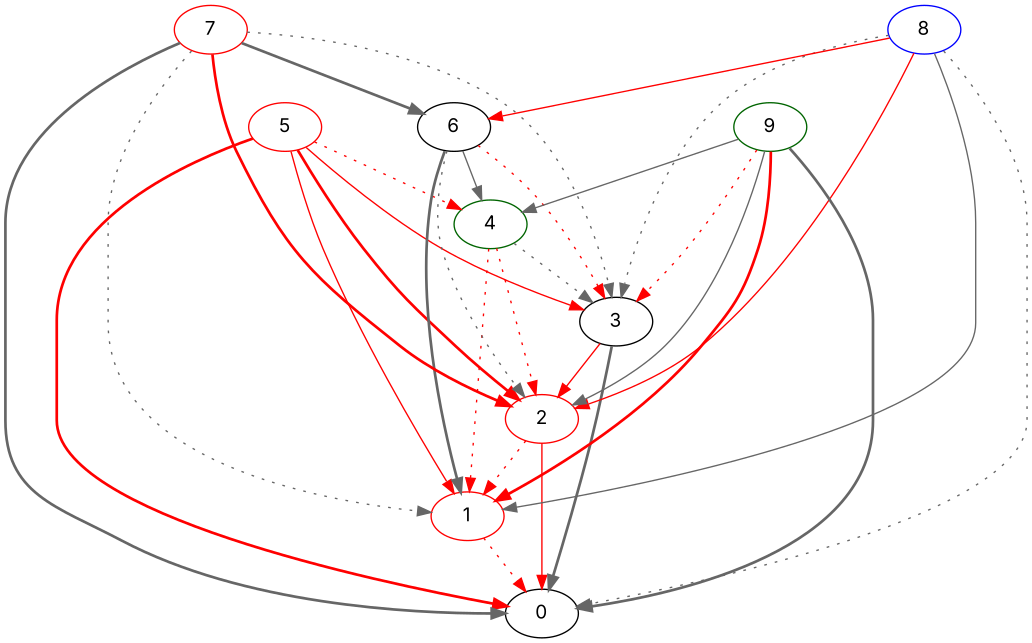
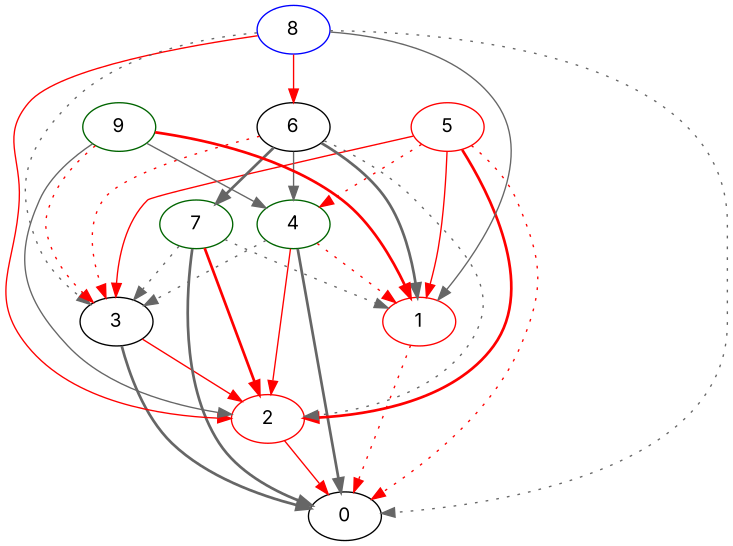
node "7": color red -> darkgreen
edge "7" -> "6": reversed
edge "4" -> "2": style dotted -> solid
edge "9" -> "0": now "4" -> "0"
edge "2" -> "1": removed
edge "5" -> "0": style bold -> dotted
